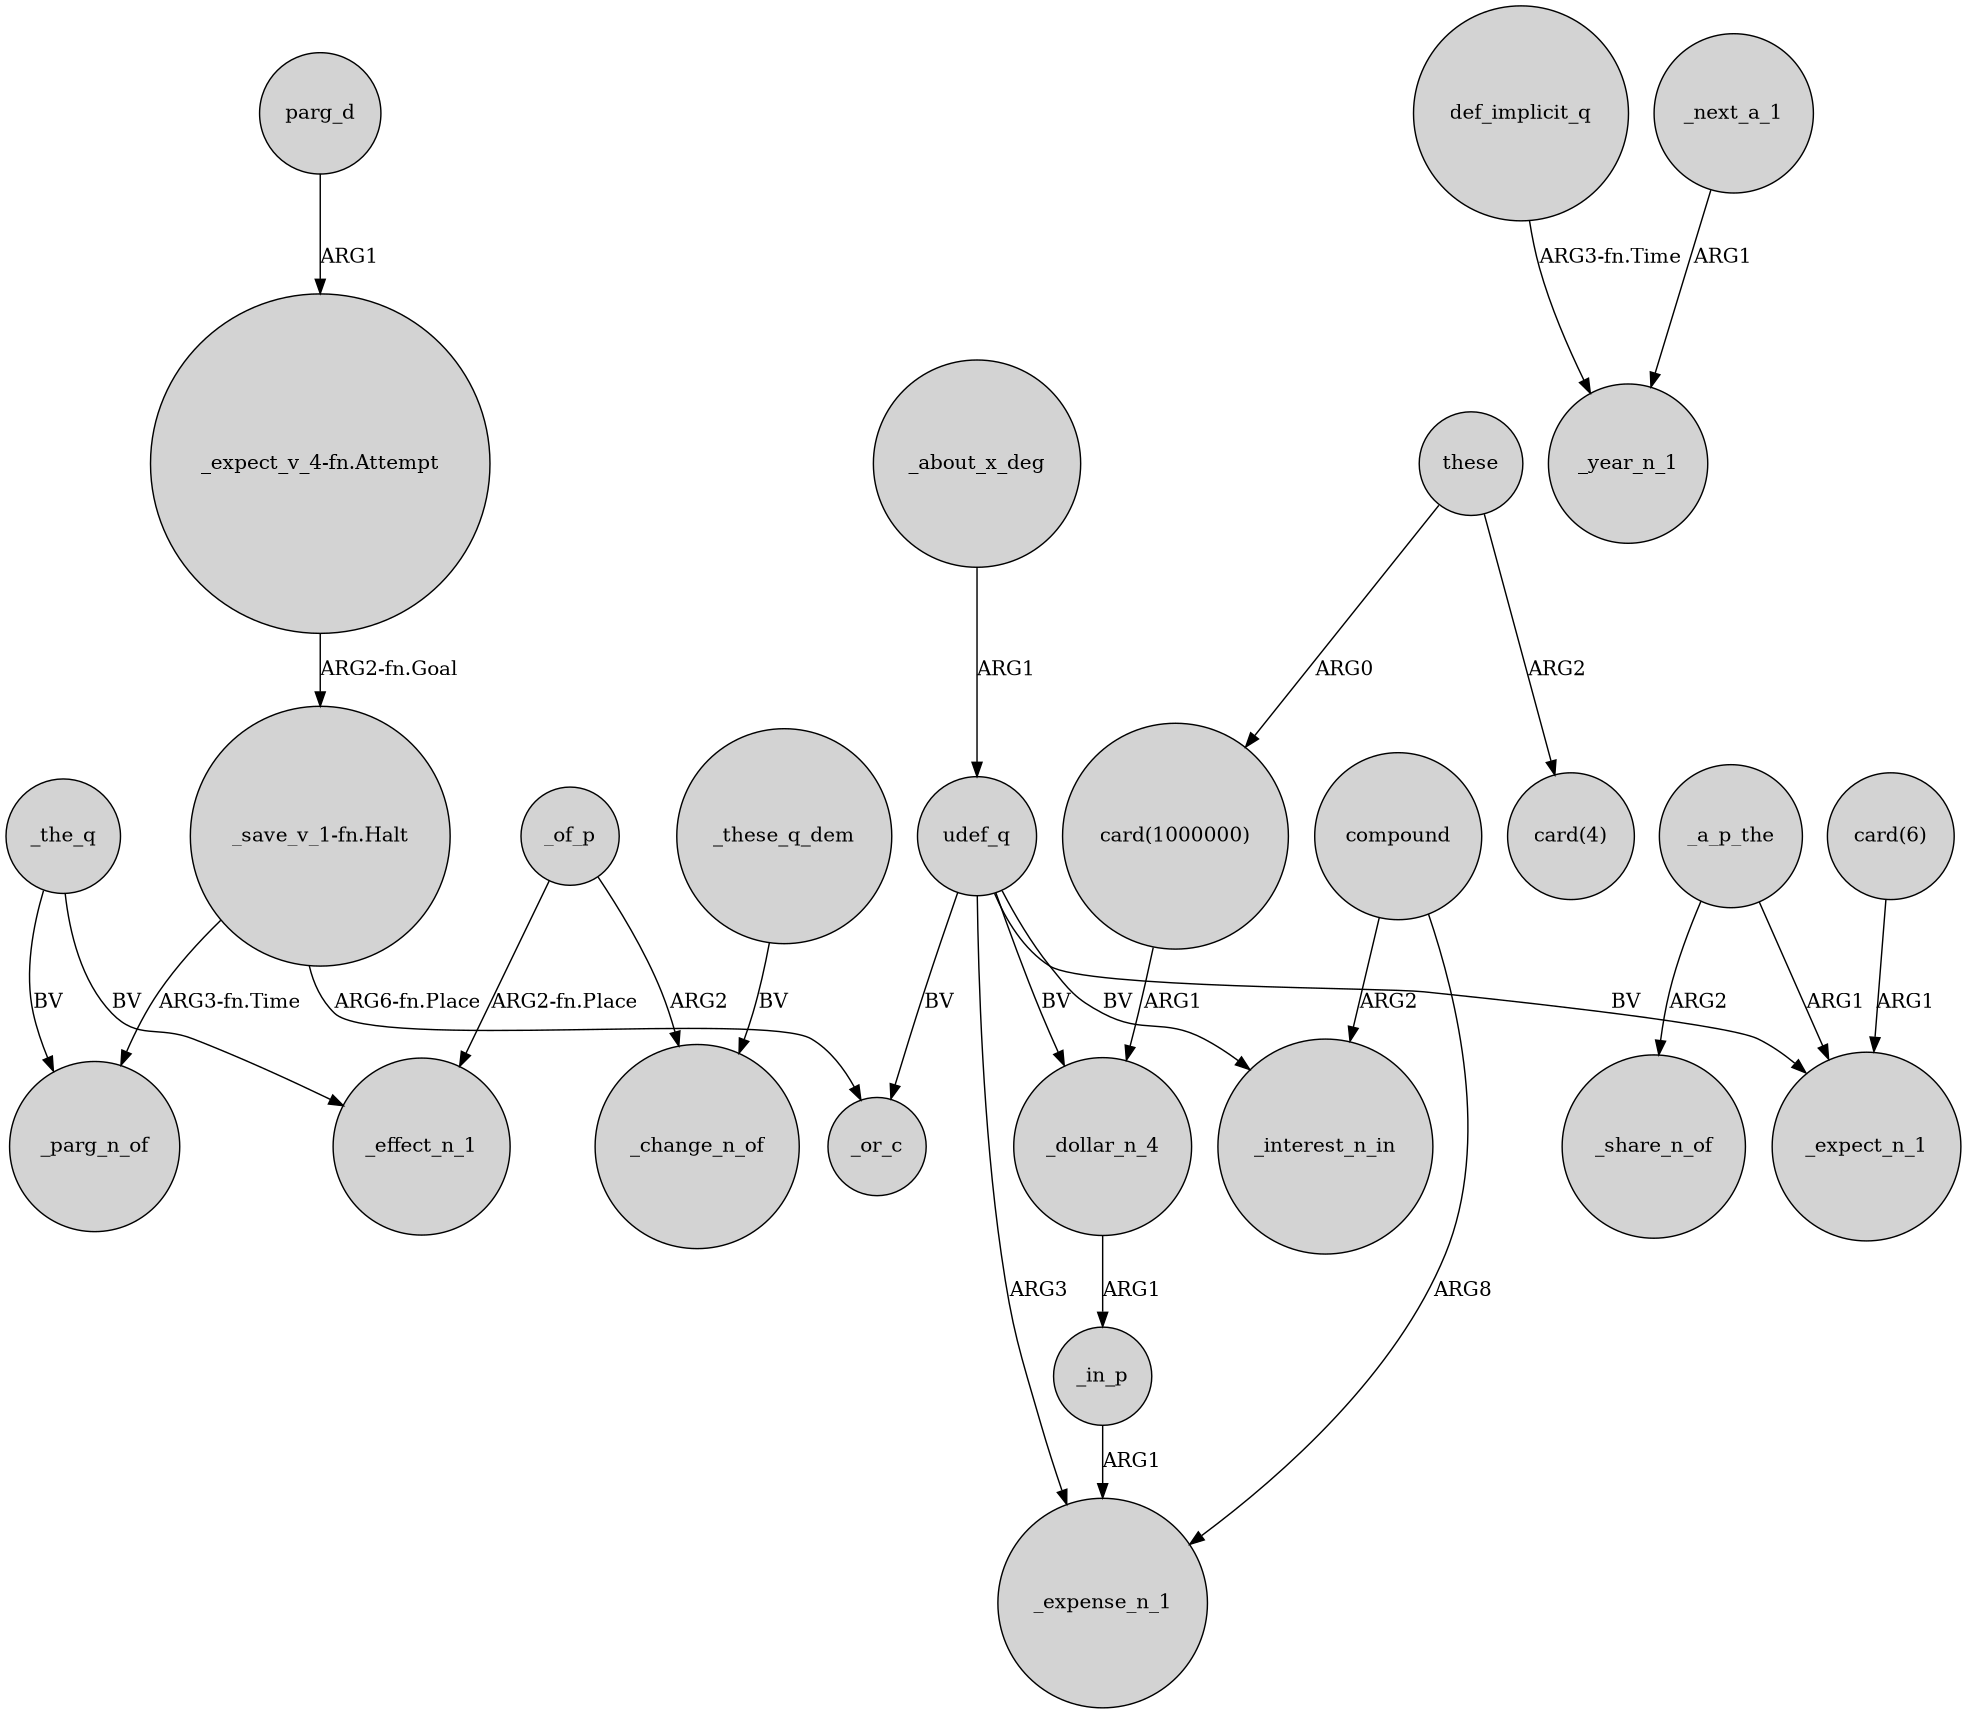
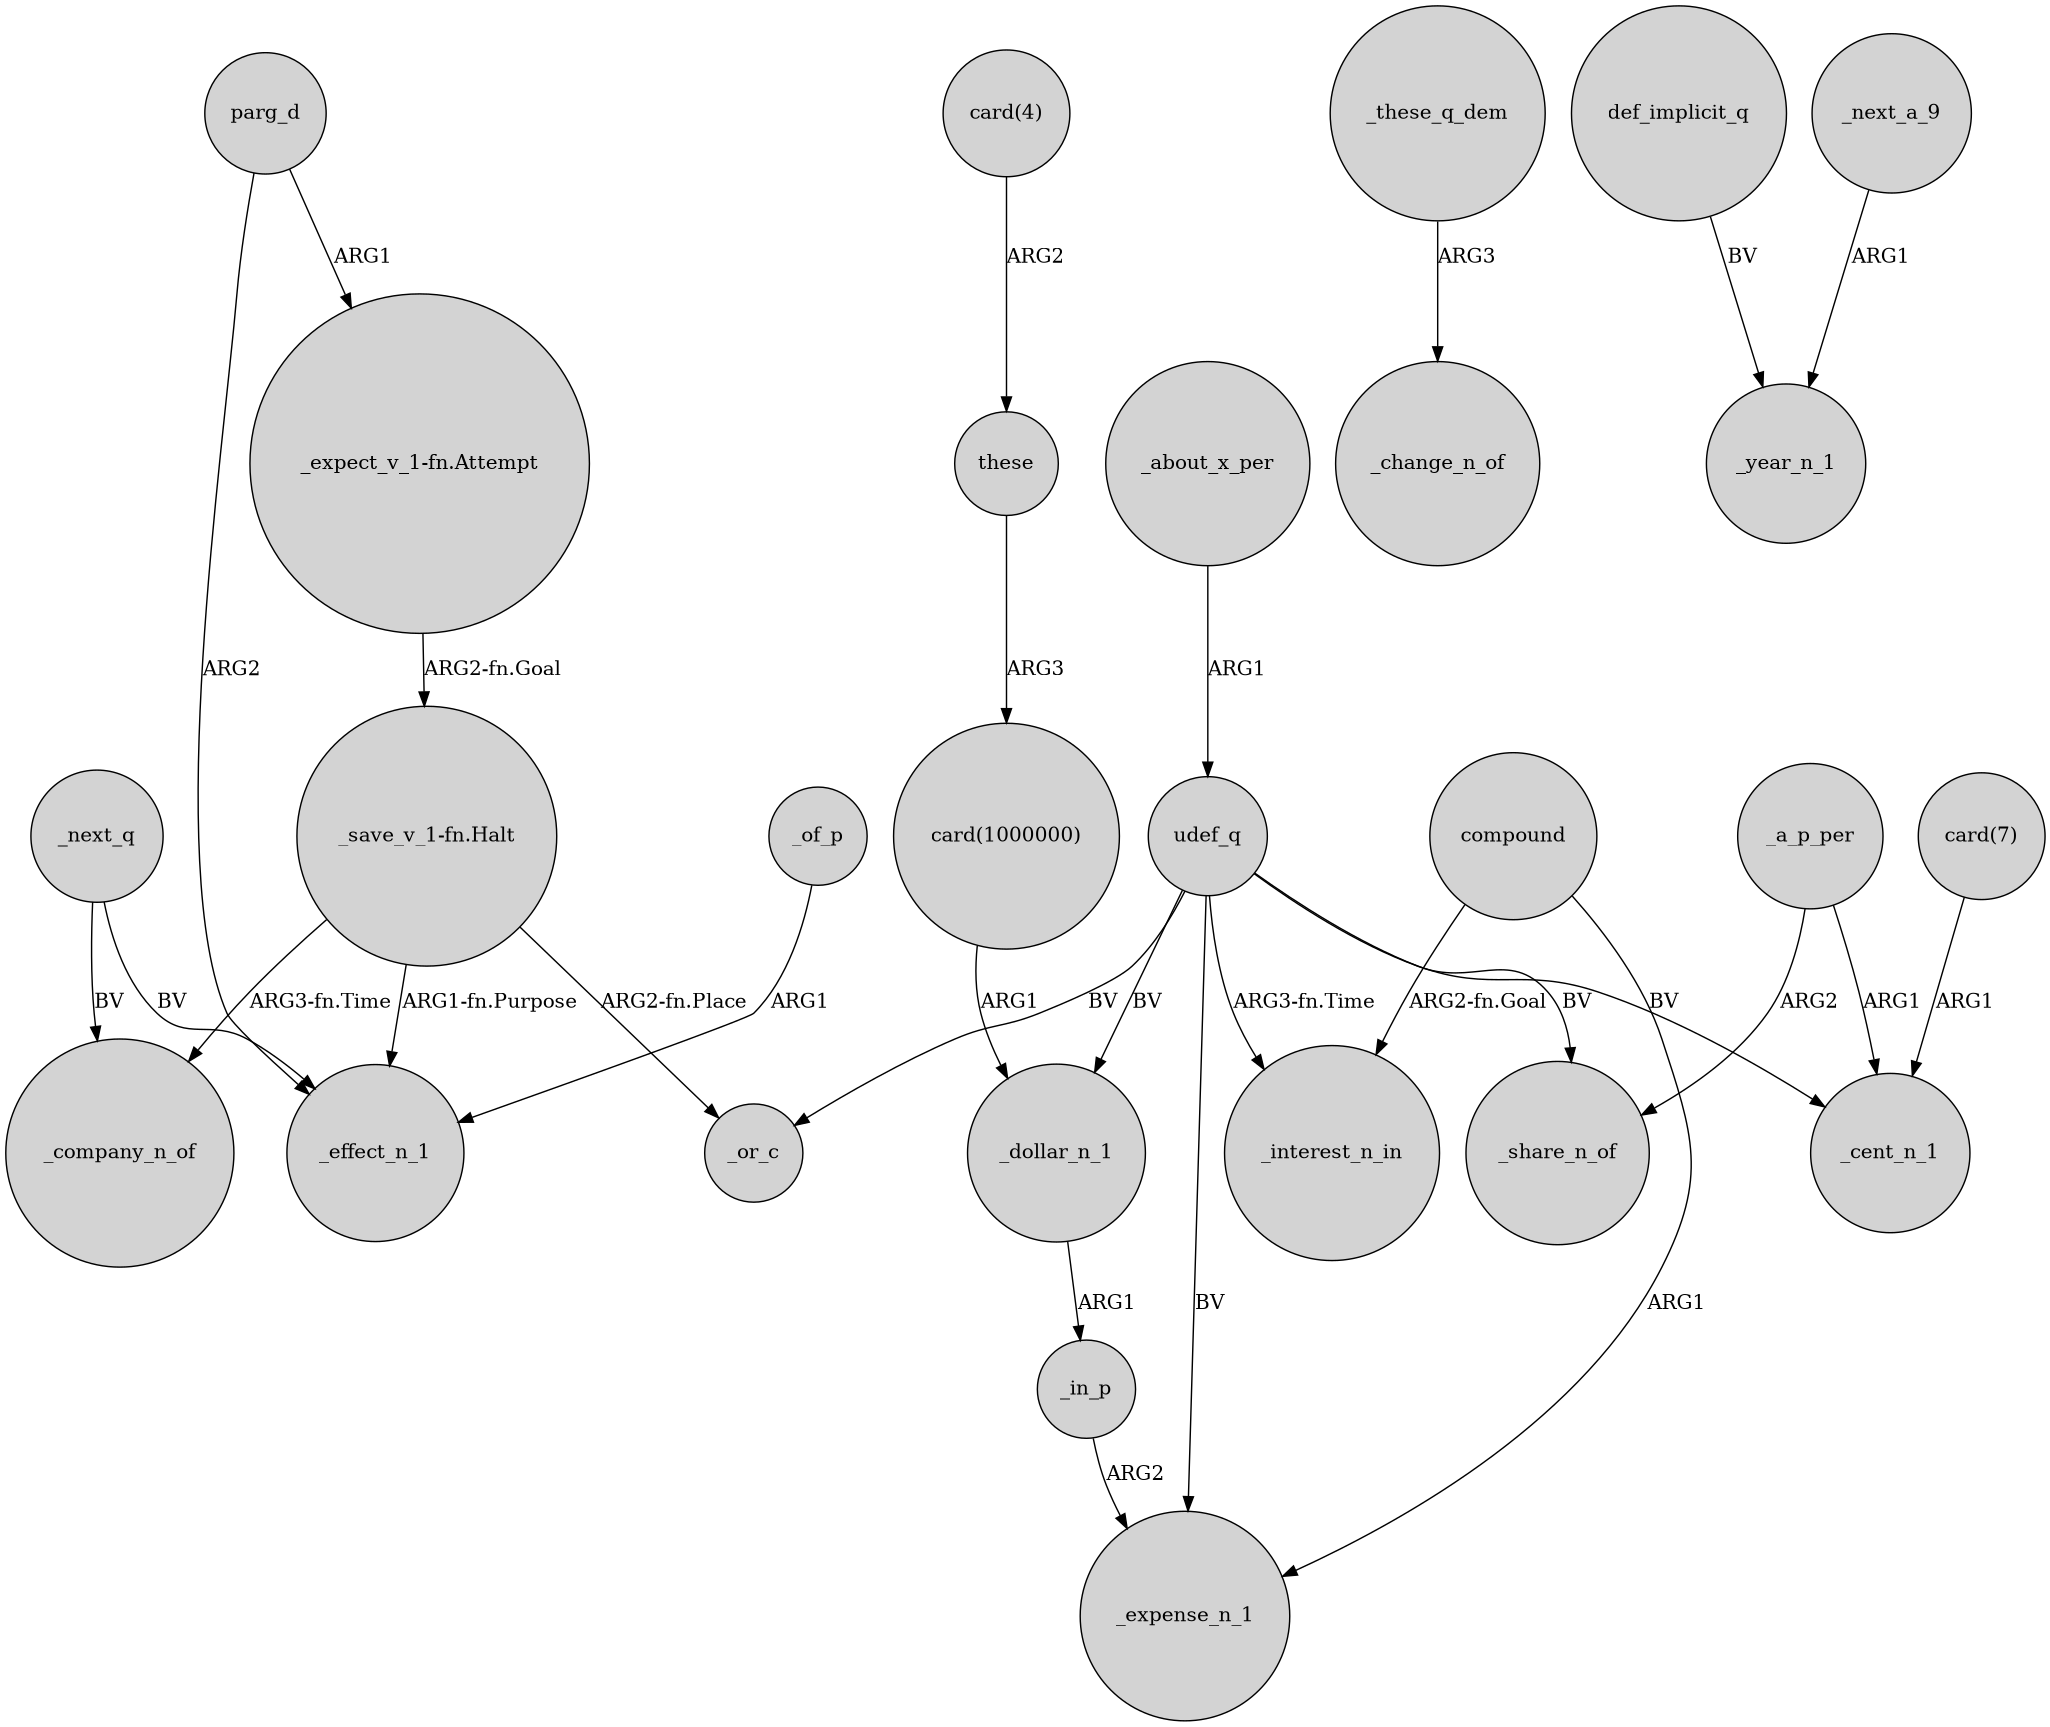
node "_next_a_1": label "_next_a_1" -> "_next_a_9"
edge "def_implicit_q" -> "_year_n_1": label "ARG3-fn.Time" -> "BV"
node "_expect_v_4-fn.Attempt": label "_expect_v_4-fn.Attempt" -> "_expect_v_1-fn.Attempt"
node "_about_x_deg": label "_about_x_deg" -> "_about_x_per"
edge "these" -> "card(4)": reversed
edge "parg_d" -> "_effect_n_1": added, label "ARG2"
edge "these" -> "card(1000000)": label "ARG0" -> "ARG3"
node "_the_q": label "_the_q" -> "_next_q"
node "_a_p_the": label "_a_p_the" -> "_a_p_per"
node "card(6)": label "card(6)" -> "card(7)"
edge "_of_p" -> "_change_n_of": removed, label "ARG2"
edge "udef_q" -> "_share_n_of": added, label "BV"
edge "_save_v_1-fn.Halt" -> "_or_c": label "ARG6-fn.Place" -> "ARG2-fn.Place"
edge "_of_p" -> "_effect_n_1": label "ARG2-fn.Place" -> "ARG1"
edge "_these_q_dem" -> "_change_n_of": label "BV" -> "ARG3"
edge "udef_q" -> "_interest_n_in": label "BV" -> "ARG3-fn.Time"
edge "compound" -> "_interest_n_in": label "ARG2" -> "ARG2-fn.Goal"
edge "_save_v_1-fn.Halt" -> "_effect_n_1": added, label "ARG1-fn.Purpose"
node "_parg_n_of": label "_parg_n_of" -> "_company_n_of"
node "_dollar_n_4": label "_dollar_n_4" -> "_dollar_n_1"
node "_expect_n_1": label "_expect_n_1" -> "_cent_n_1"
edge "udef_q" -> "_expense_n_1": label "ARG3" -> "BV"
edge "compound" -> "_expense_n_1": label "ARG8" -> "ARG1"
edge "_in_p" -> "_expense_n_1": label "ARG1" -> "ARG2"
